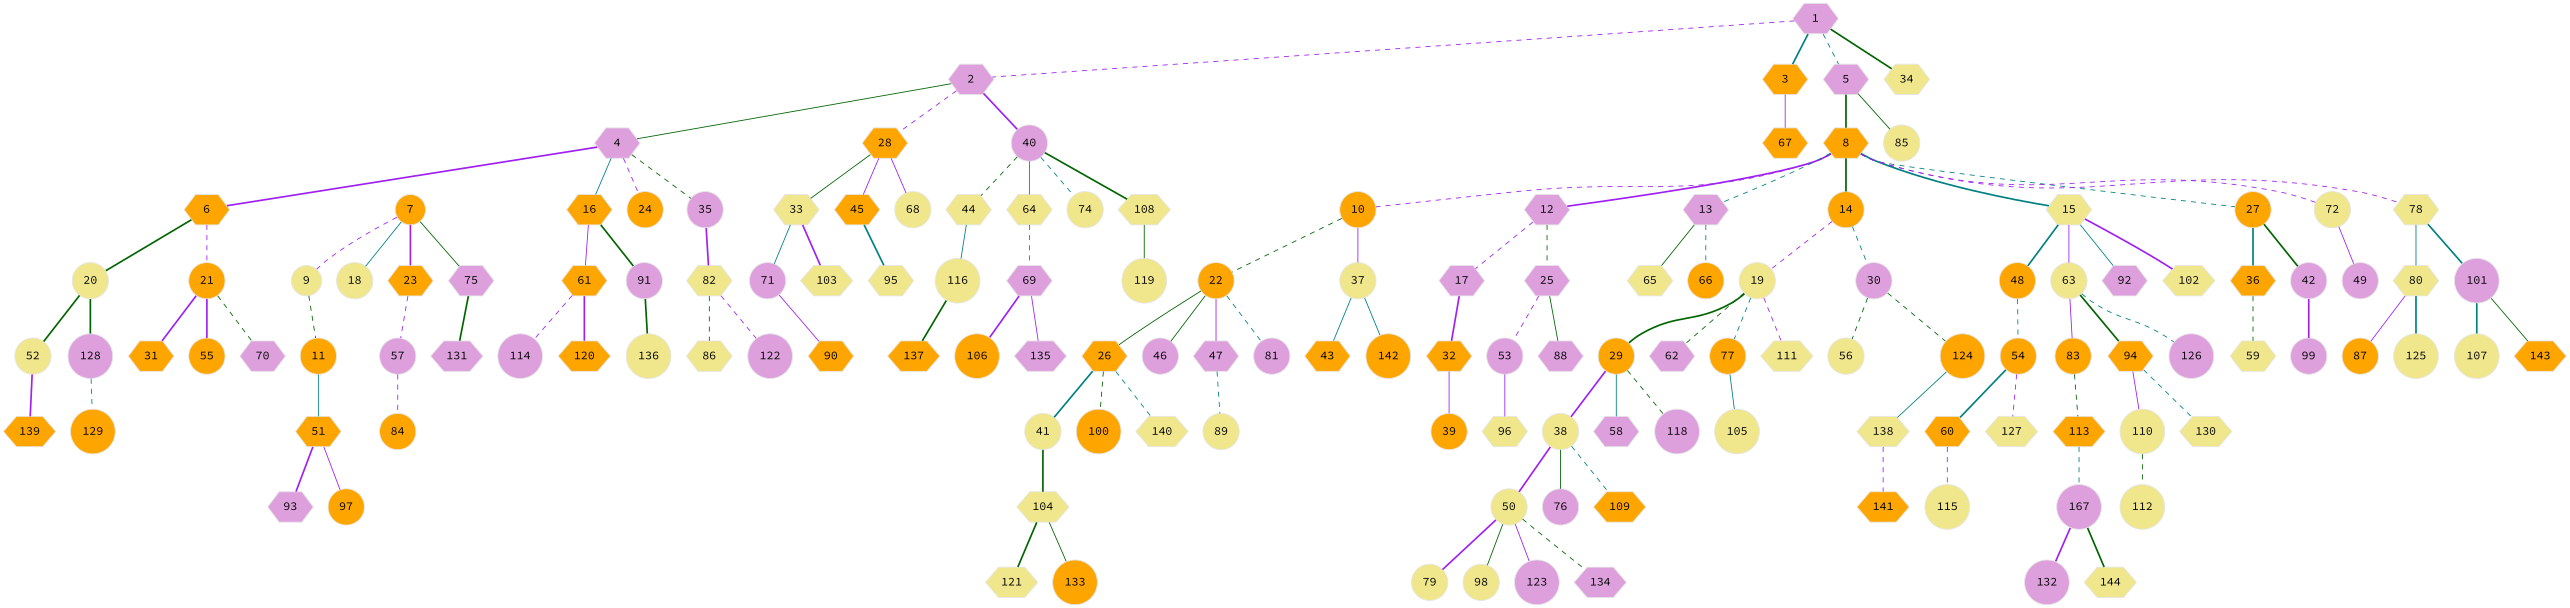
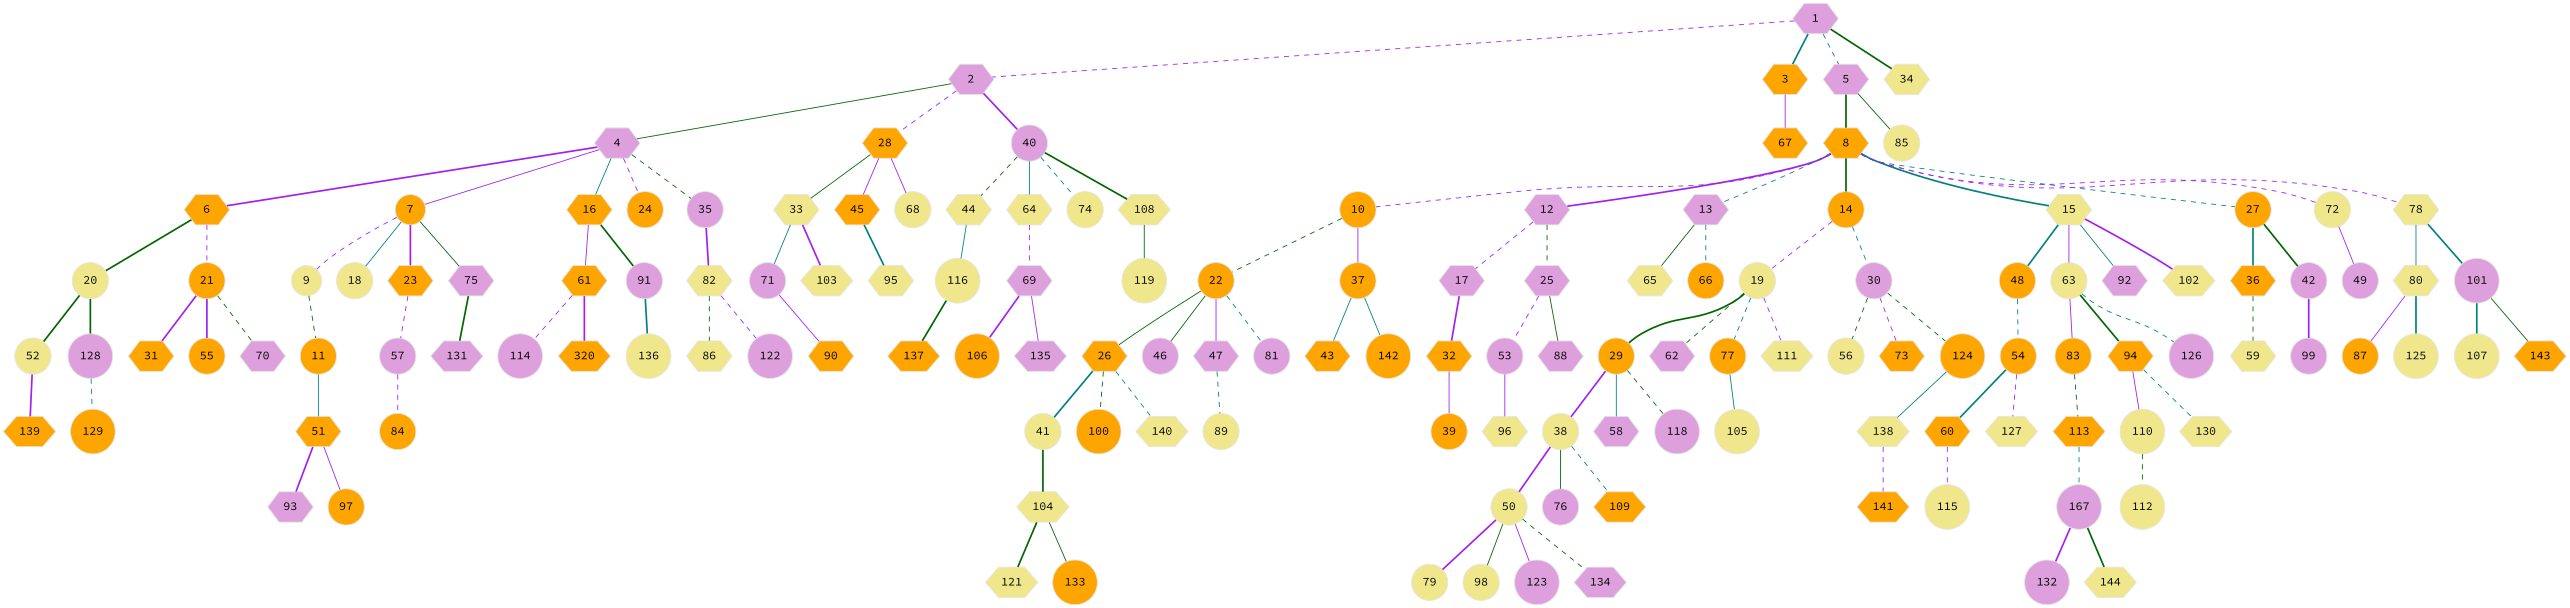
edge "4" -- "7": added
node "37": fillcolor khaki -> orange
edge "91" -- "136": color darkgreen -> teal
node "120": label "120" -> "320"
node "73": added
